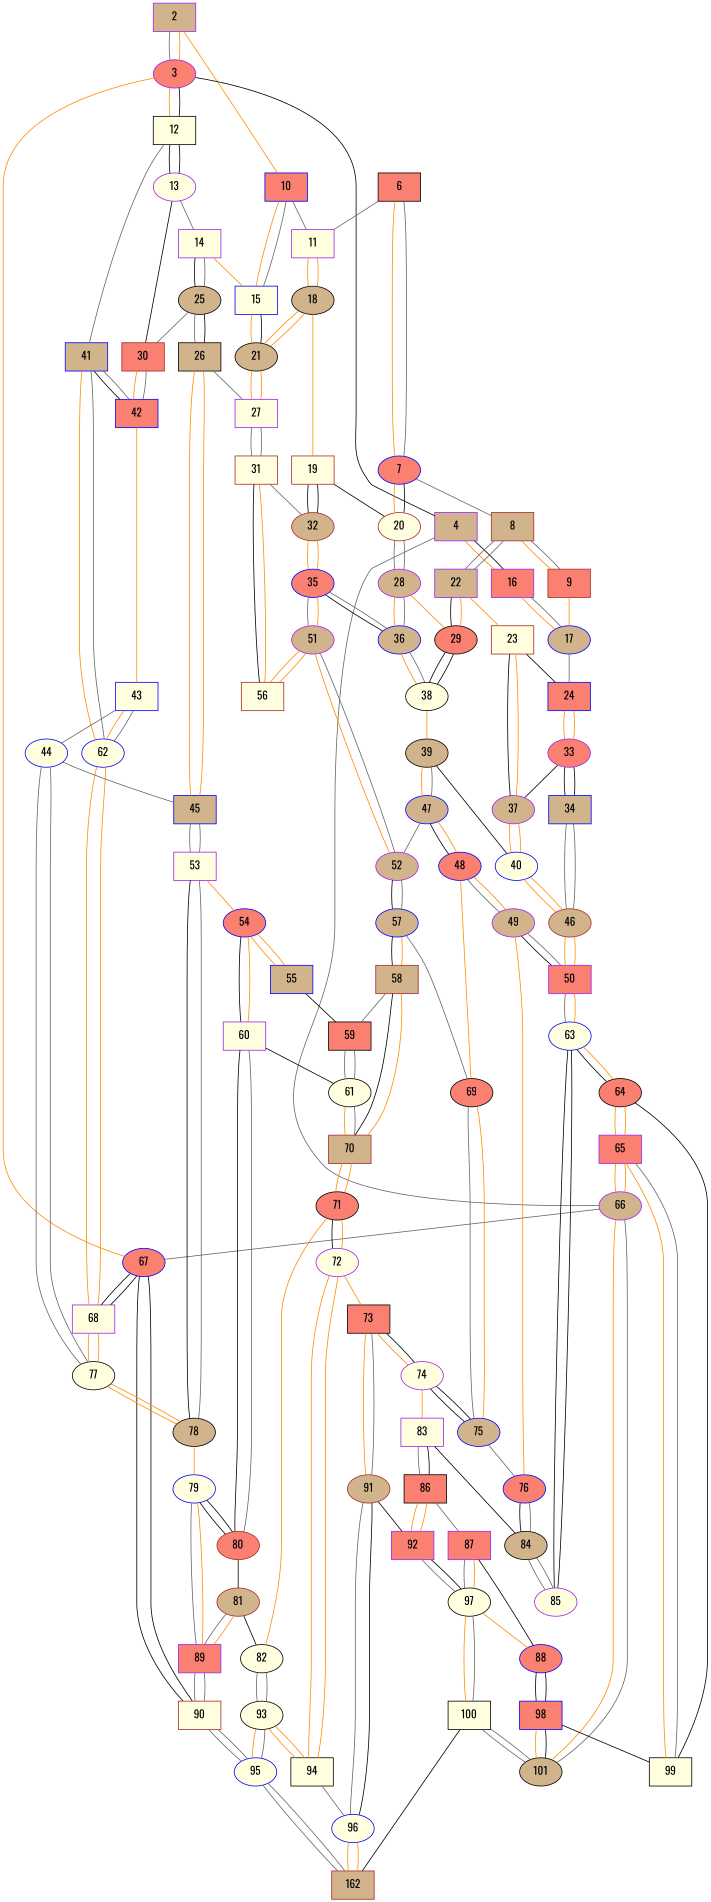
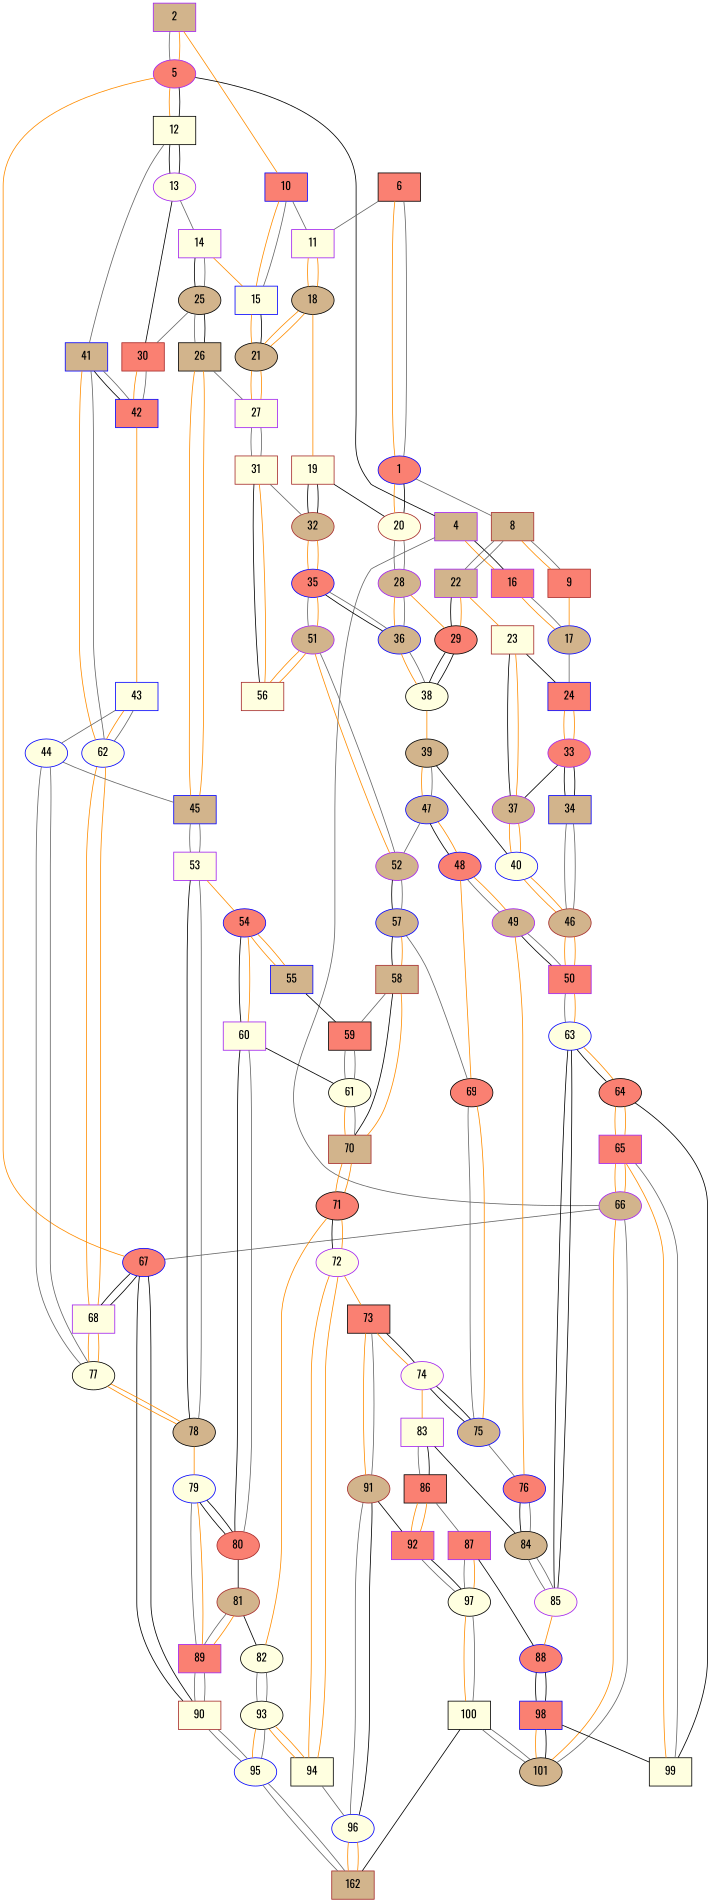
node "3": label "3" -> "5"
node "7": label "7" -> "1"
edge "97" -- "88": now "85" -- "88"
